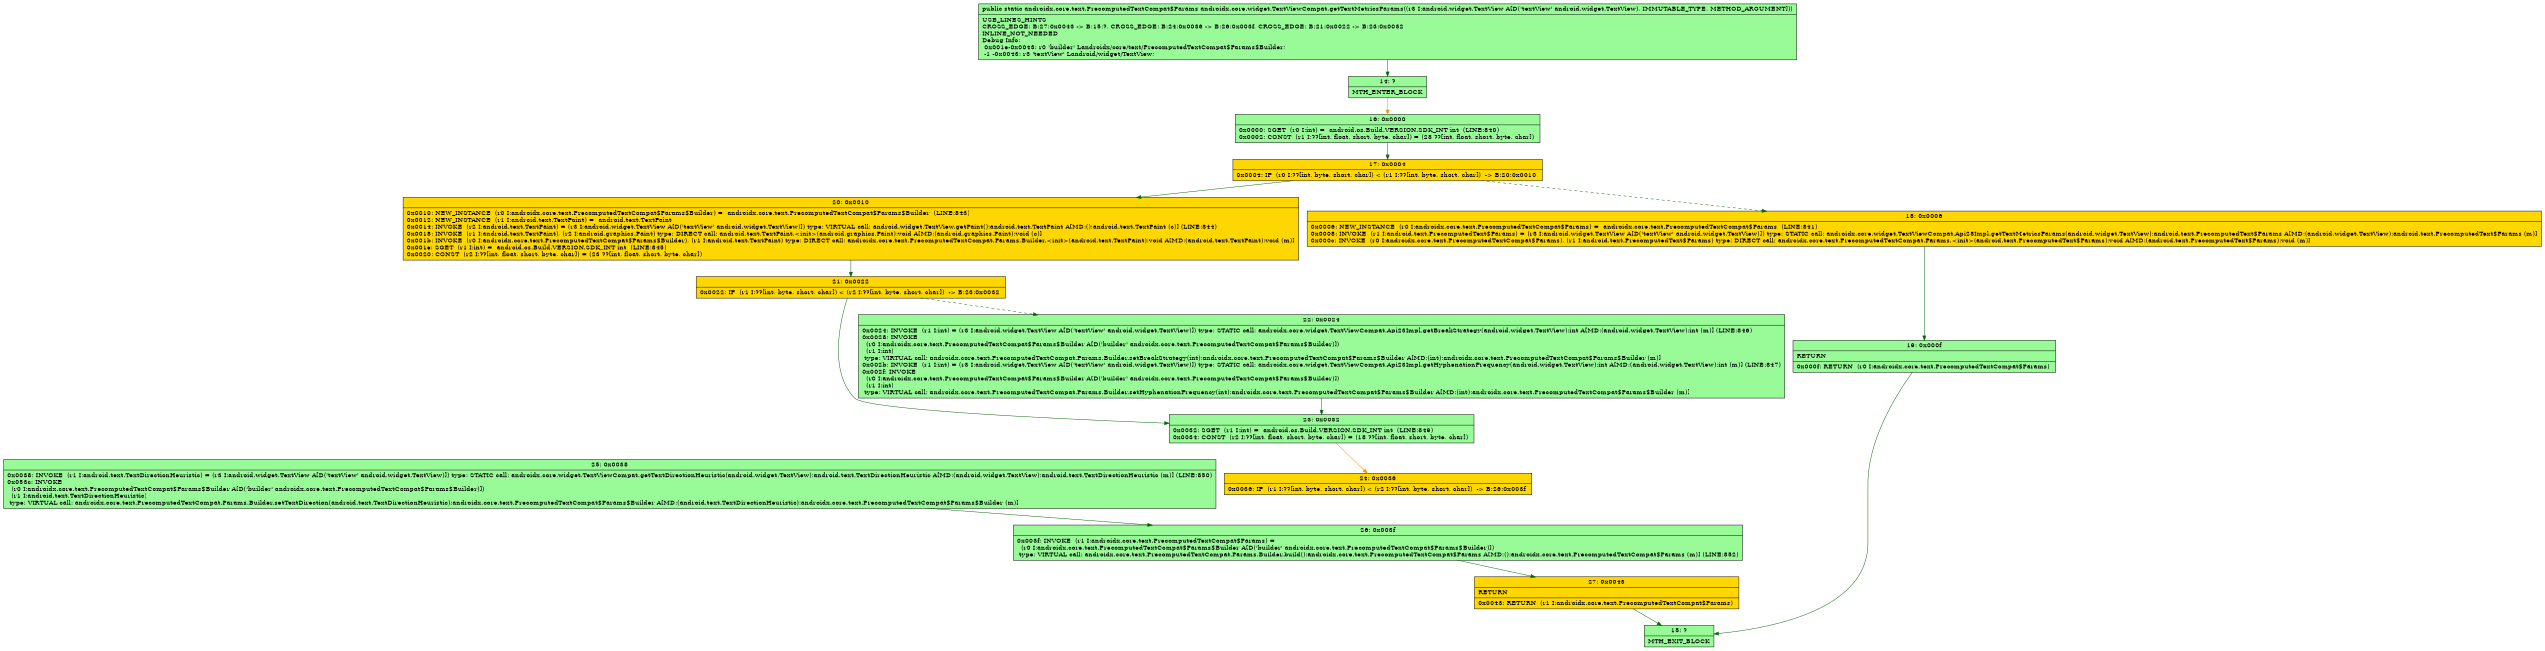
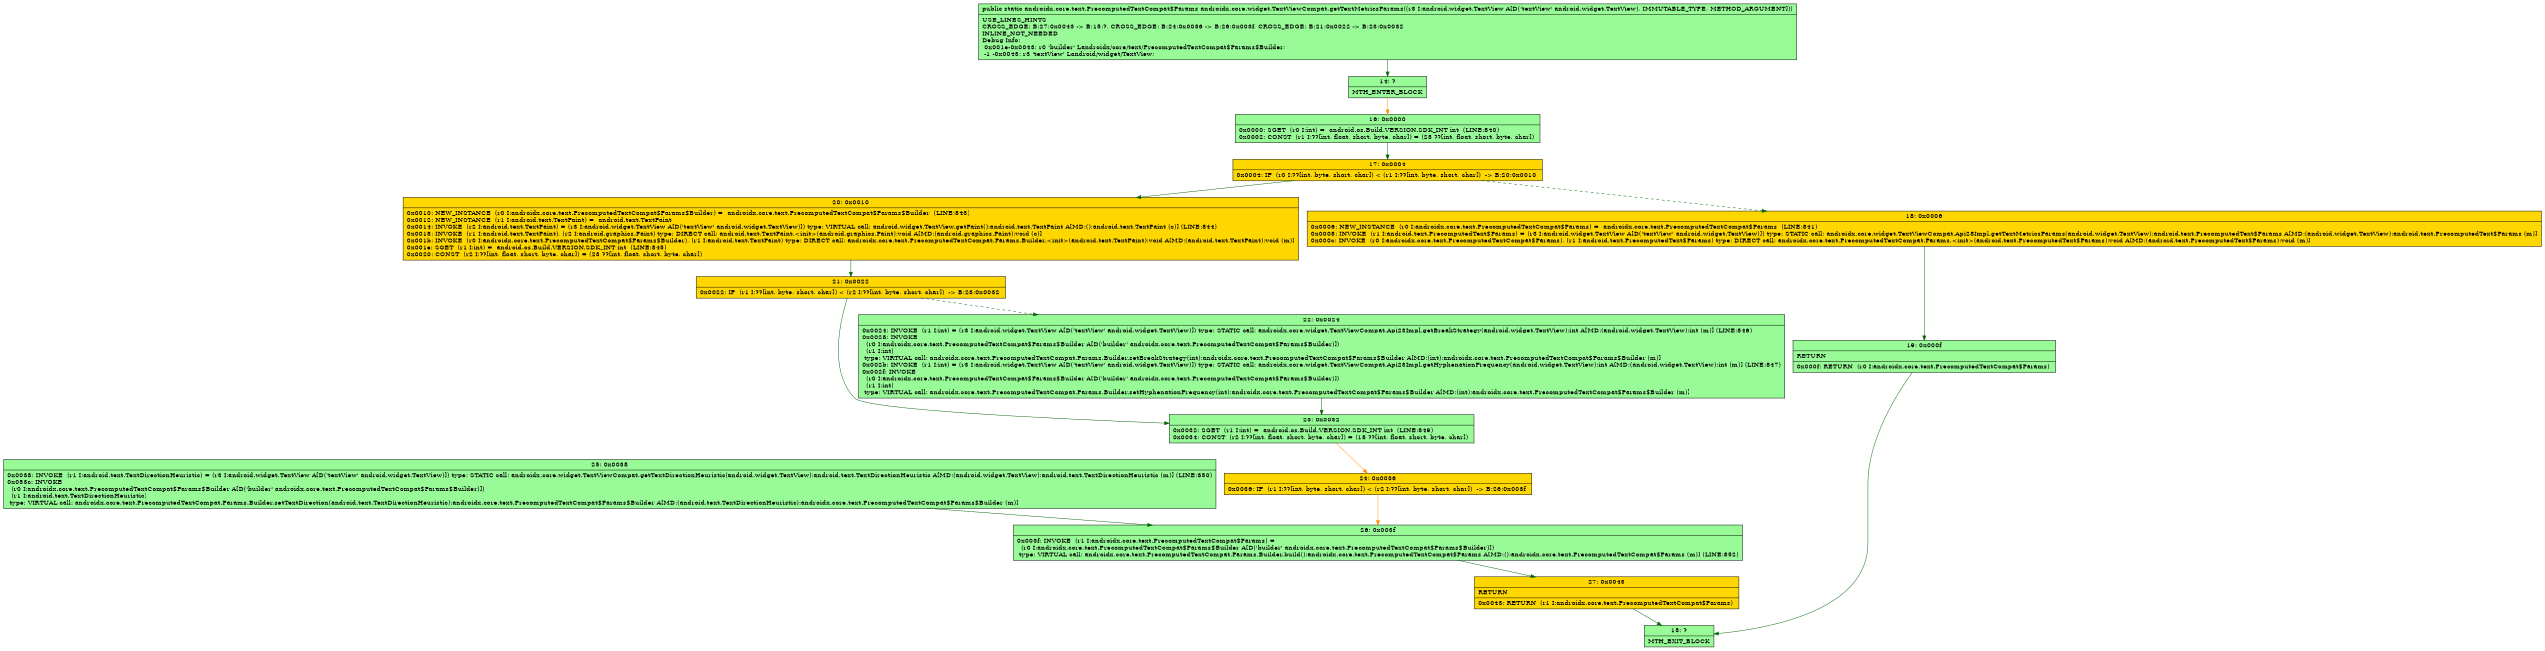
edge "24: 0x0036" -> "26: 0x003f": added
